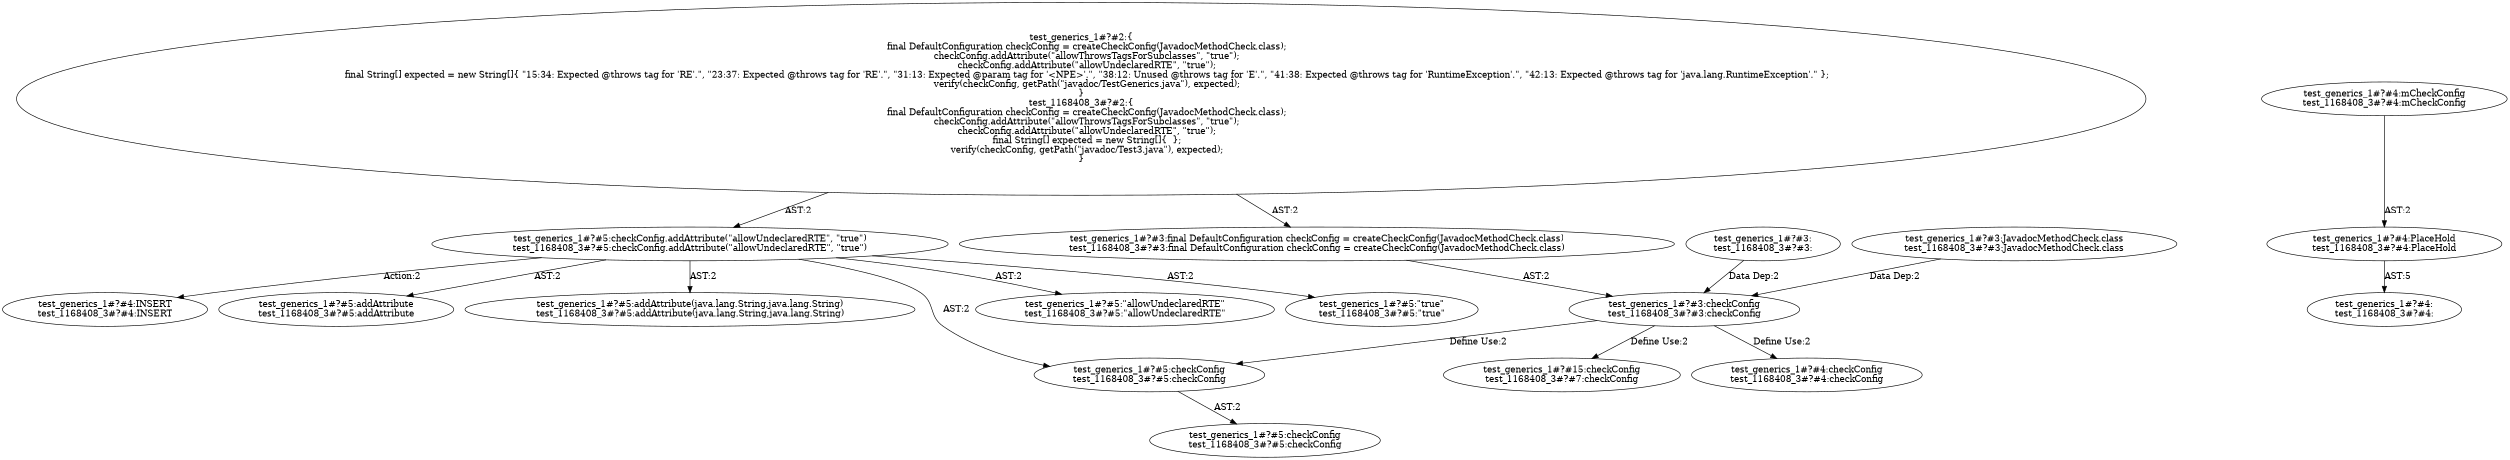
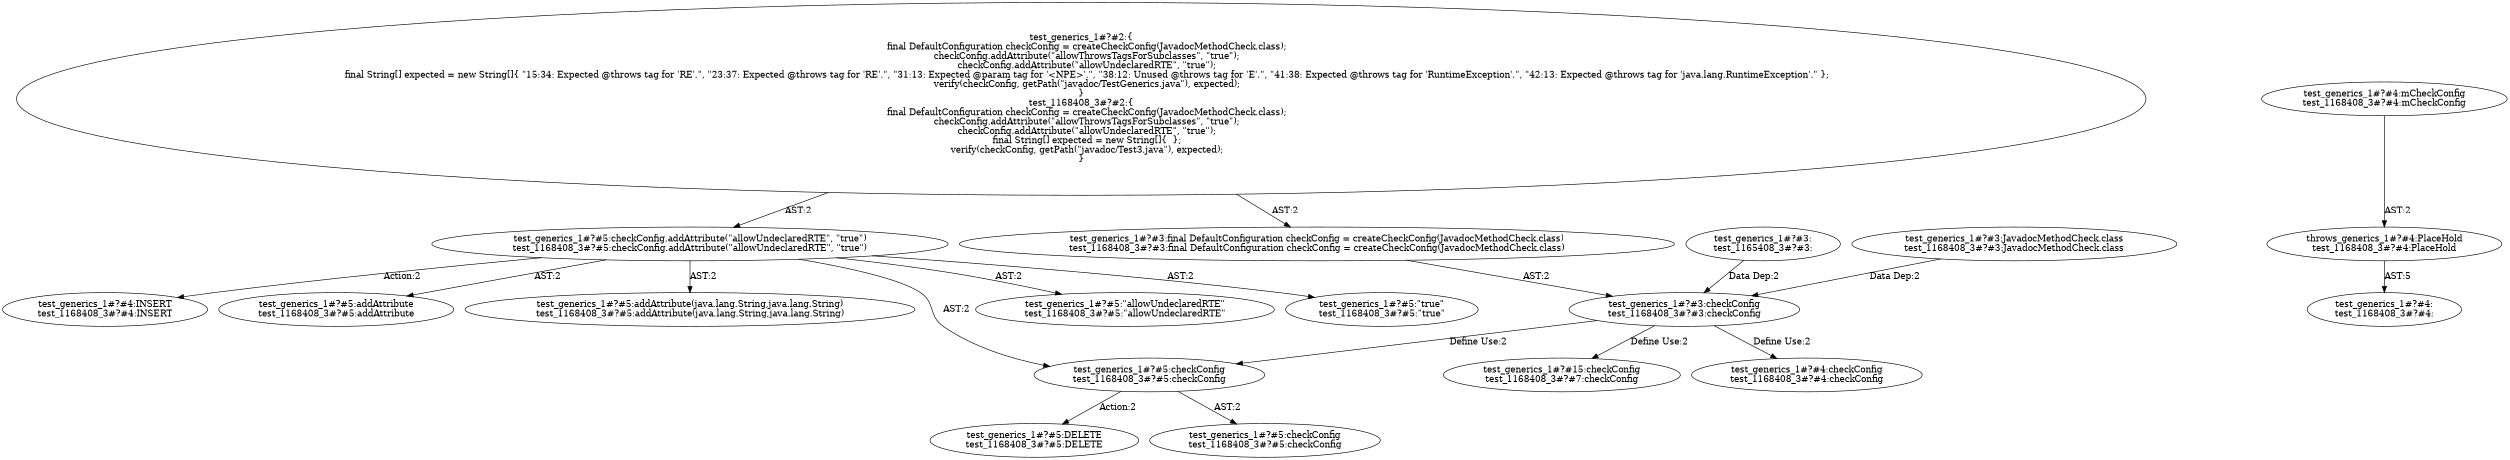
node "test_generics_1#?#3: test_1168408_3#?#3:": label "test_generics_1#?#3: test_1168408_3#?#3:" -> "test_generics_1#?#3: test_1165408_3#?#3:"
node "test_generics_1#?#4:PlaceHold test_1168408_3#?#4:PlaceHold": label "test_generics_1#?#4:PlaceHold test_1168408_3#?#4:PlaceHold" -> "throws_generics_1#?#4:PlaceHold test_1168408_3#?#4:PlaceHold"
node "test_generics_1#?#5:DELETE test_1168408_3#?#5:DELETE": added
